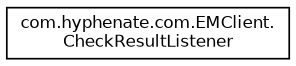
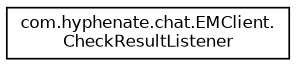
node "com.hyphenate.com.EMClient. CheckResultListener": label "com.hyphenate.com.EMClient. CheckResultListener" -> "com.hyphenate.chat.EMClient. CheckResultListener"
